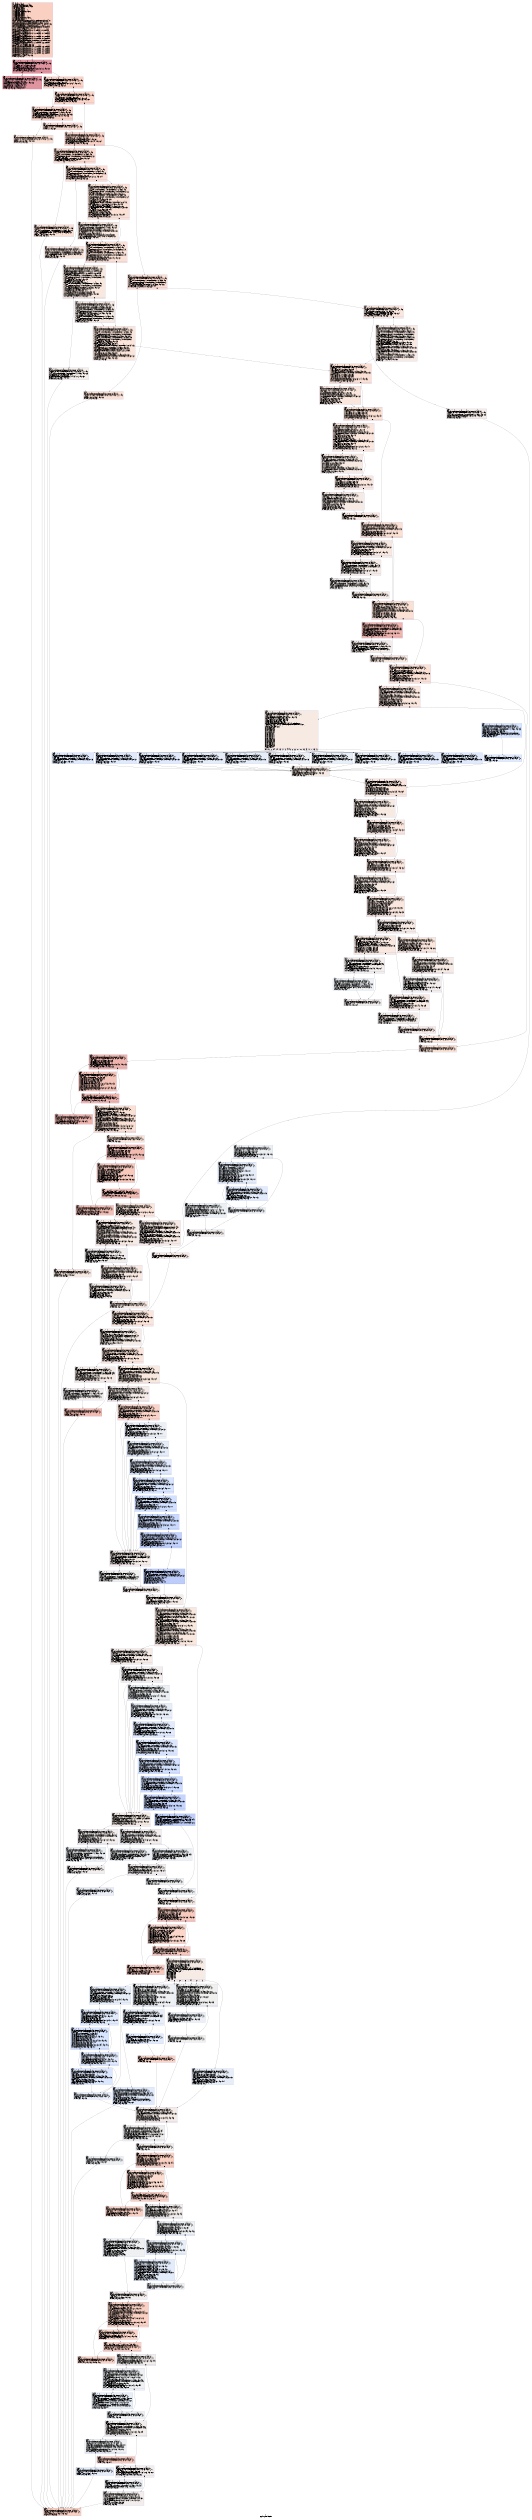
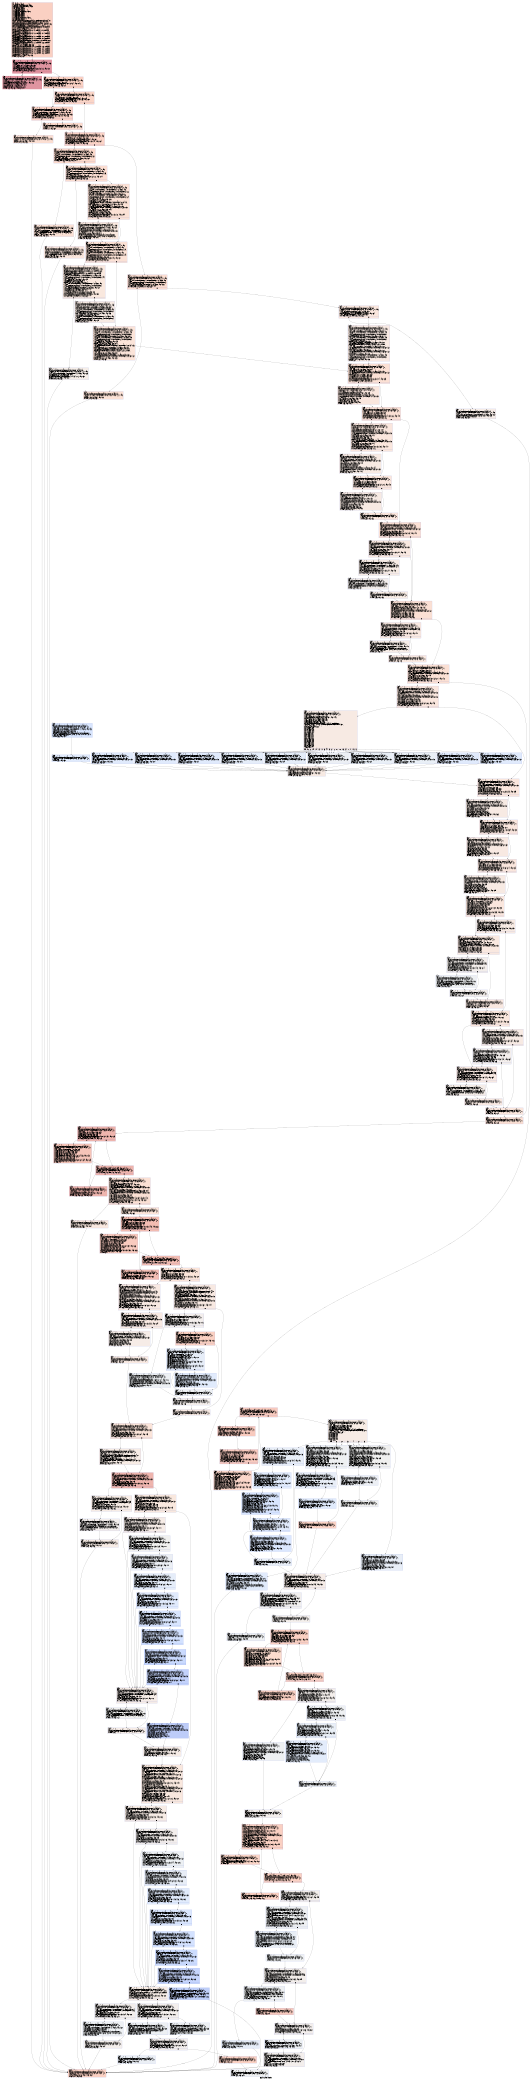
node "%261:": fillcolor #d8564670 -> #f1ccb870
node "%304:": text "... 6, !magerror !1514" -> "... 6, !dbg !1514"
node "%421:": added
node "%574:": fillcolor #d6dce470 -> #f3947570
node "%532:": removed
node "%563:": added
node "%612:": fillcolor #f5c1a970 -> #d8564670
node "%627:": fillcolor #e1675170 -> #ecd3c570
node "%641:": fillcolor #f59c7d70 -> #dedcdb70
node "%815:": fillcolor #dbdcde70 -> #f3947570
node "%821:": removed
